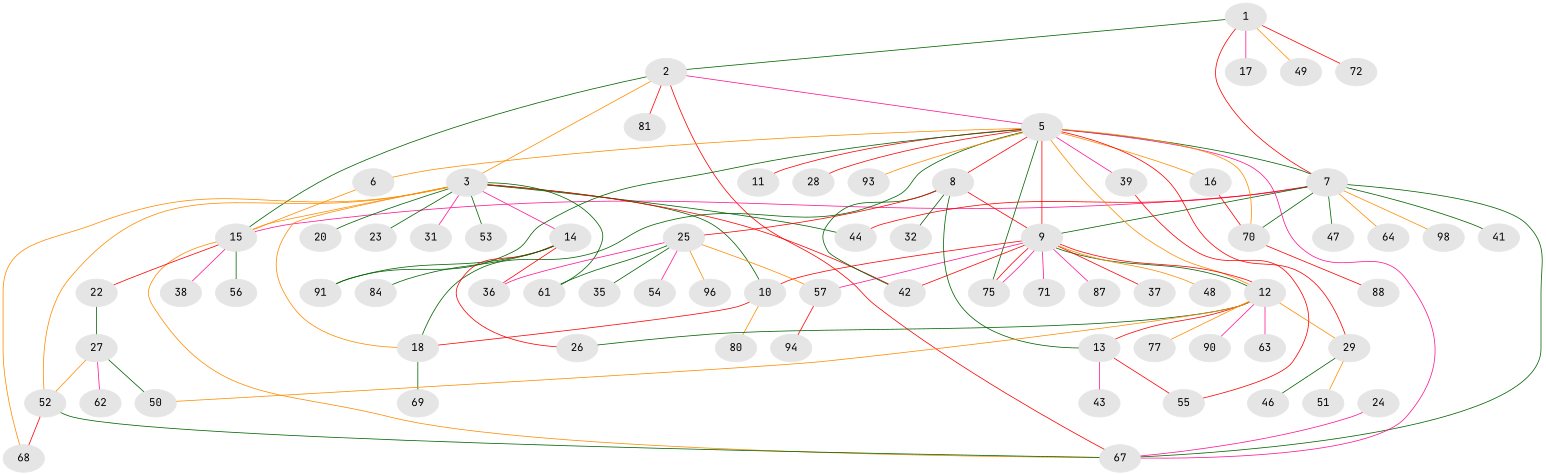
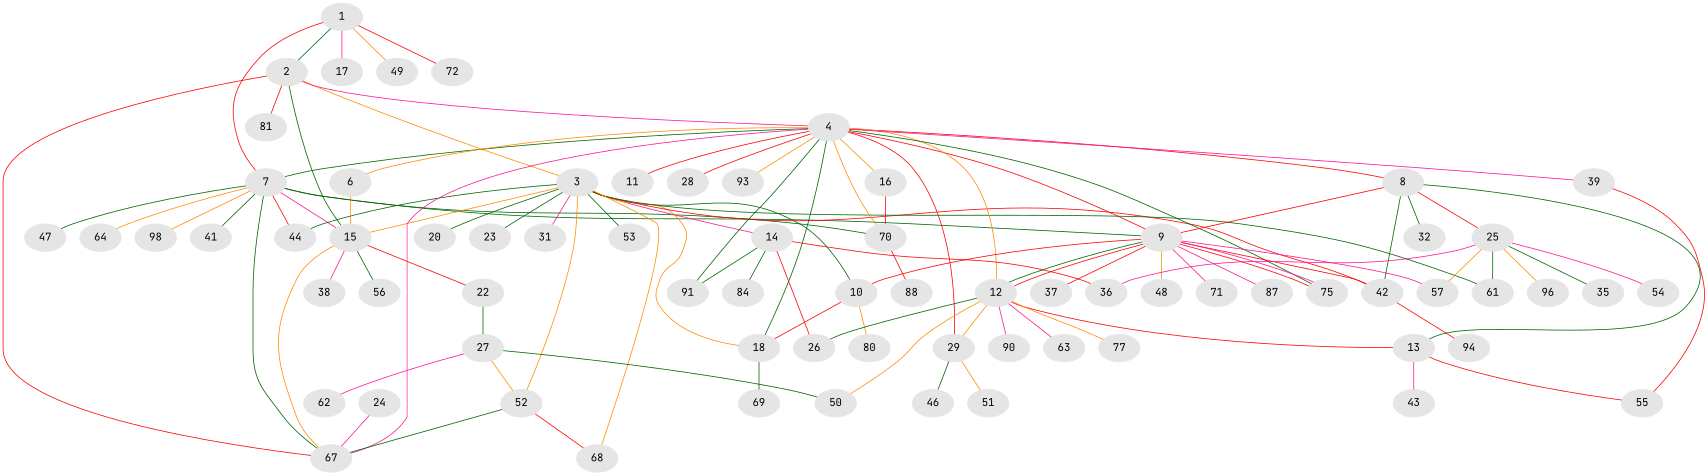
node "5": label "5" -> "4"
edge "57" -- "94": now "42" -- "94"
